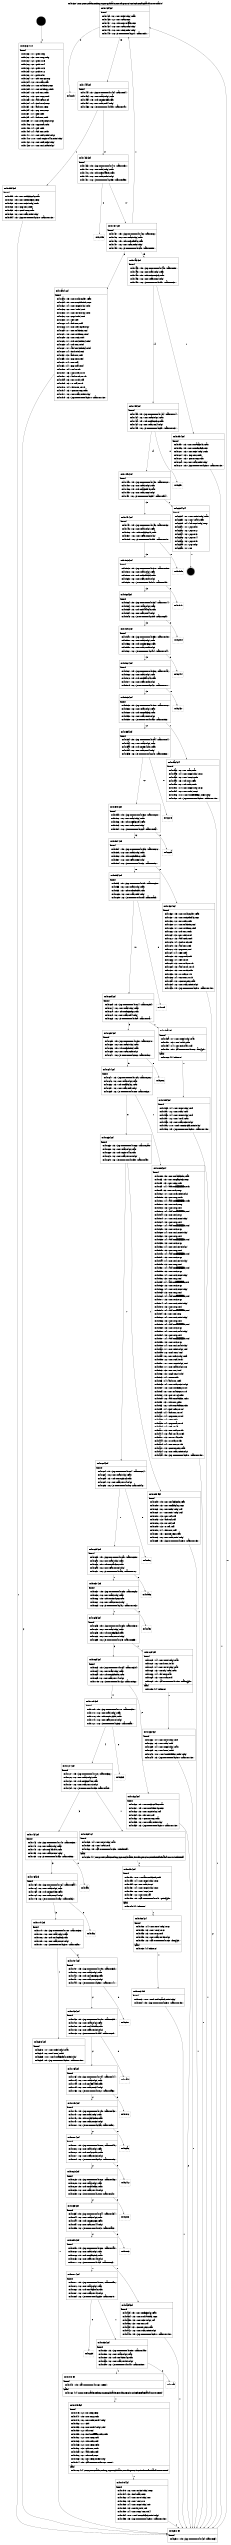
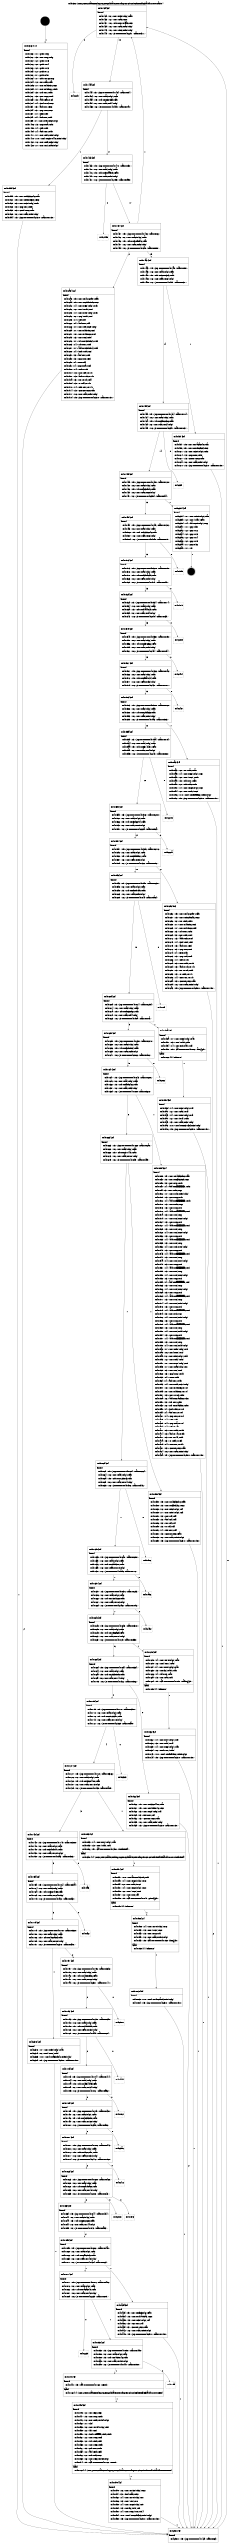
edge "0x40183f [28]" -> "0x401e73": now "0x401823 [28]" -> "0x401e73"
